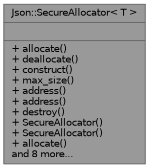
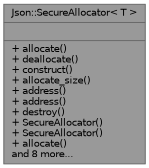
node "Json::SecureAllocator< T >": text "+ max_size()" -> "+ allocate_size()"
